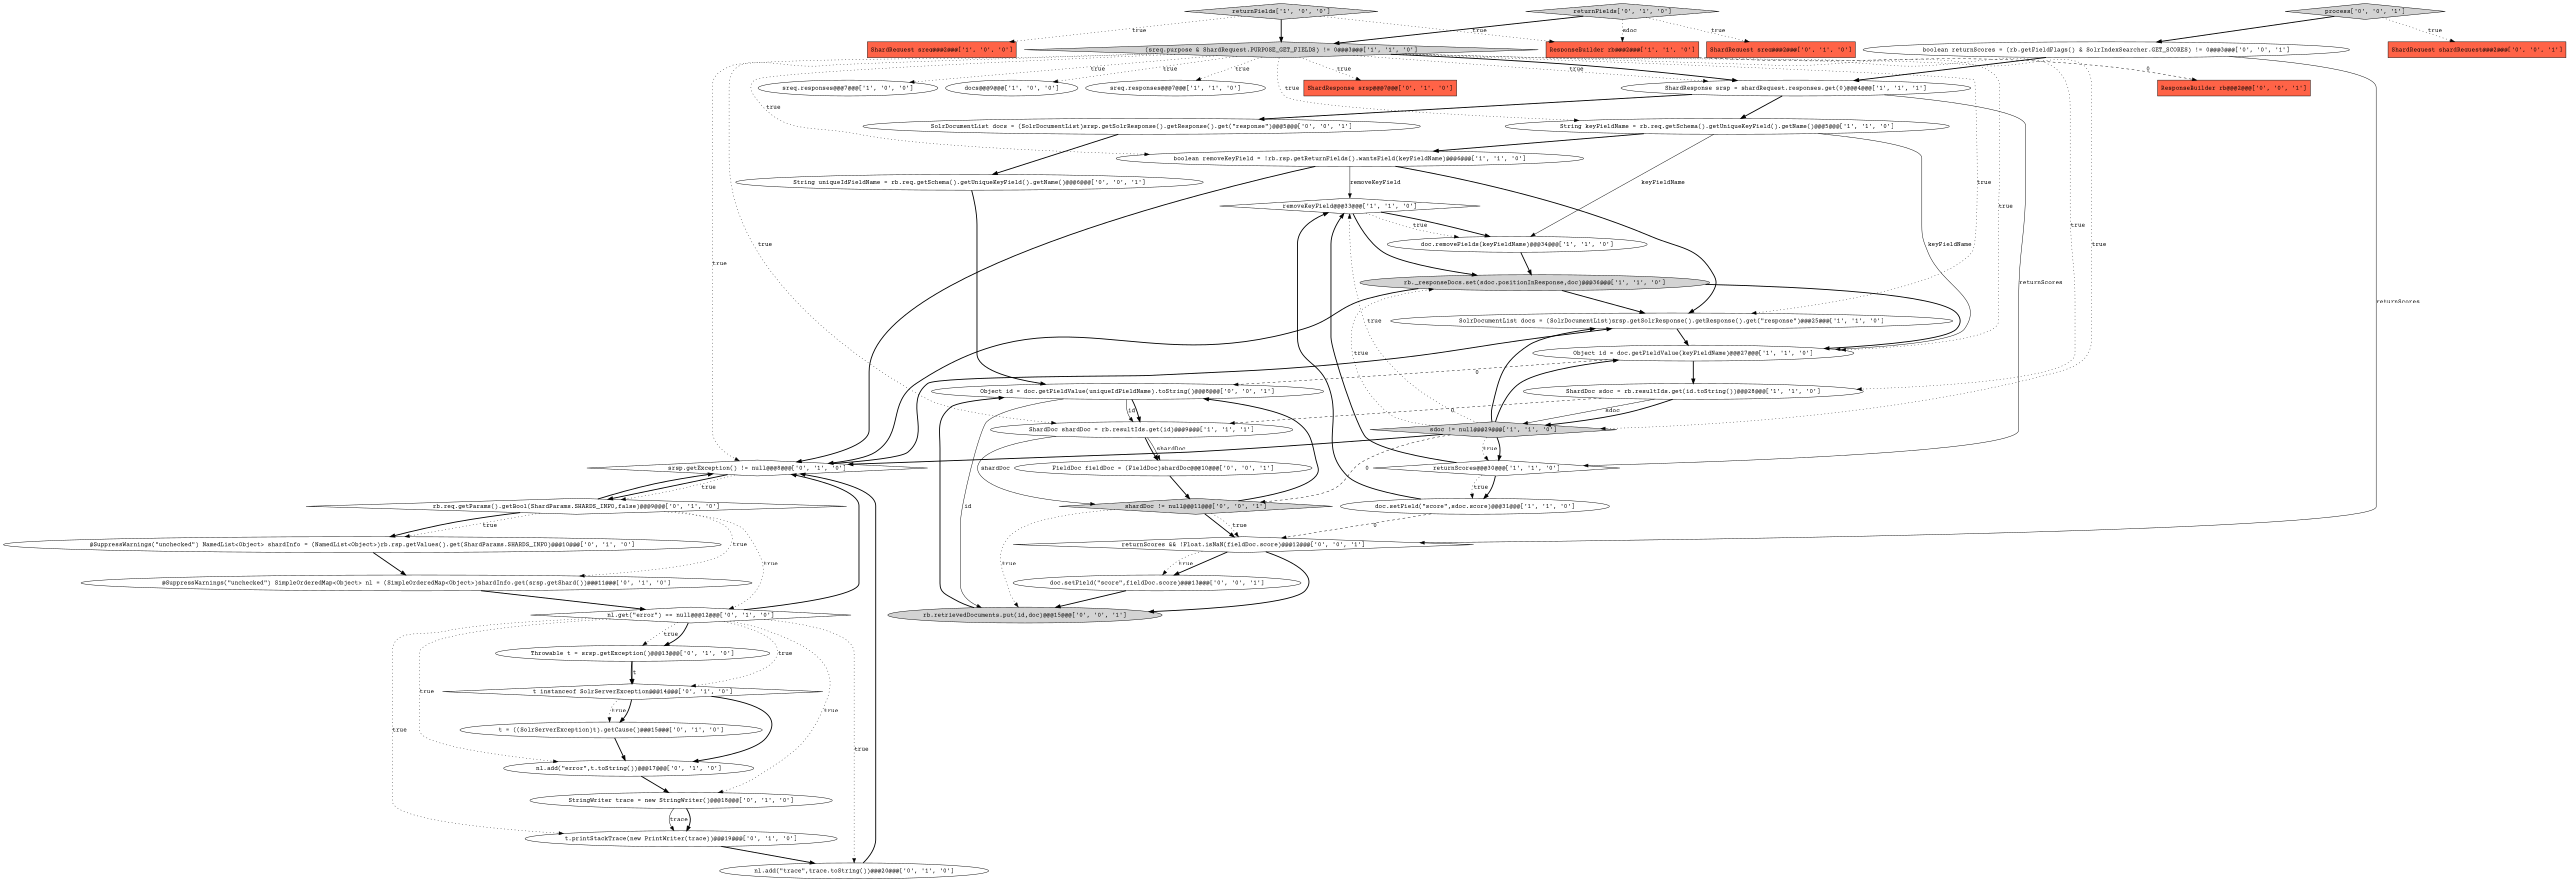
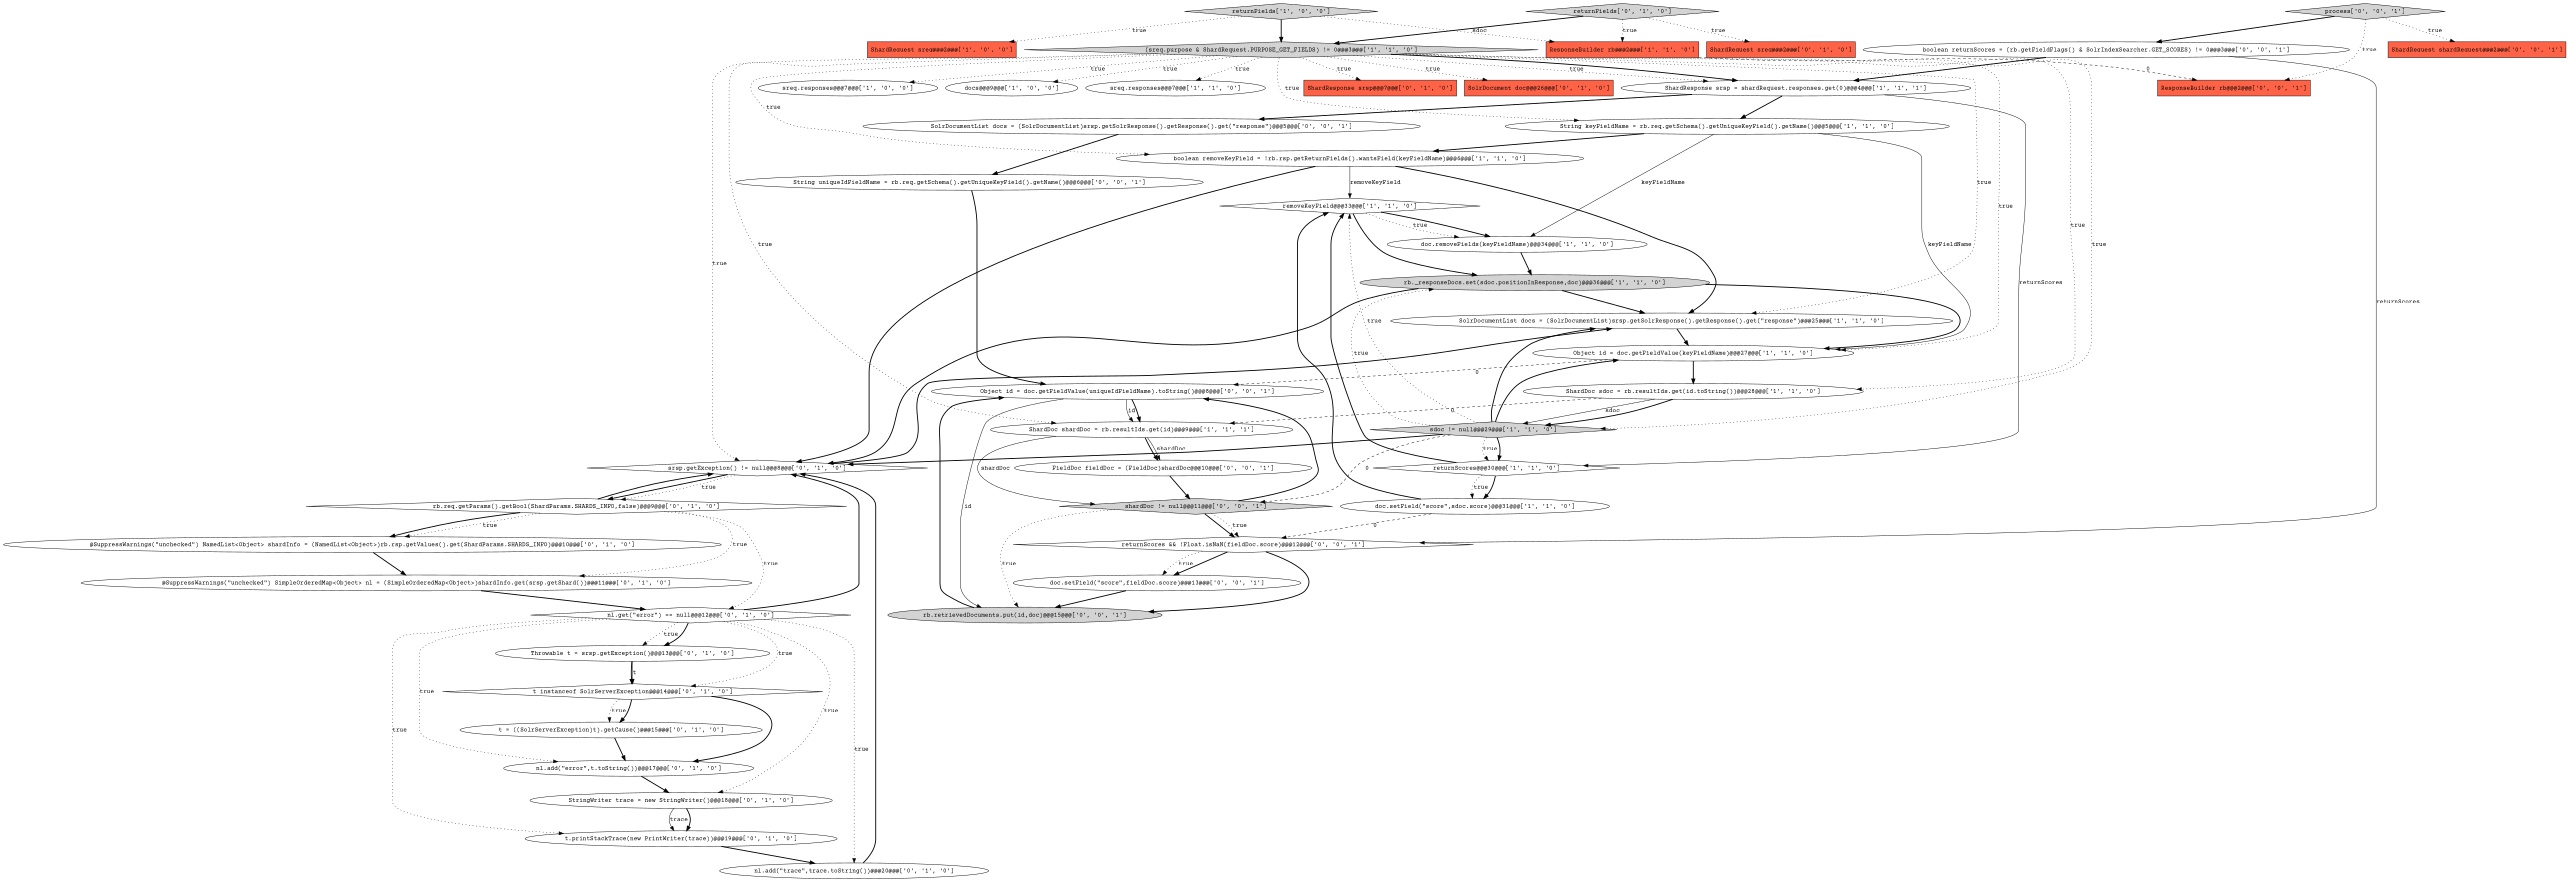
edge "returnFields['1', '0', '0']" -> "ResponseBuilder rb@@@2@@@['1', '1', '0']": label "true" -> "sdoc"
edge "returnFields['0', '1', '0']" -> "ResponseBuilder rb@@@2@@@['1', '1', '0']": label "sdoc" -> "true"
edge "process['0', '0', '1']" -> "ResponseBuilder rb@@@2@@@['0', '0', '1']": added, label "true"
node "SolrDocument doc@@@26@@@['0', '1', '0']": added
